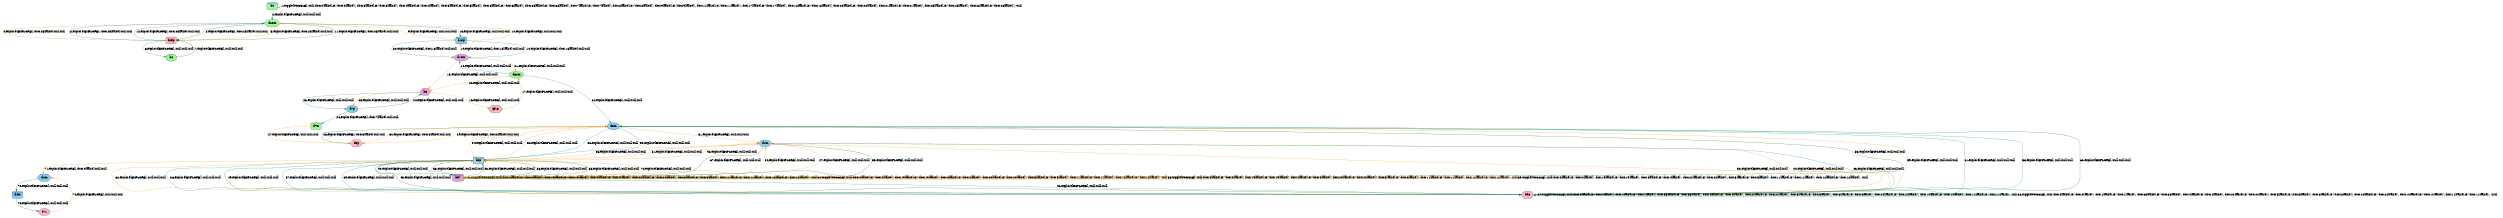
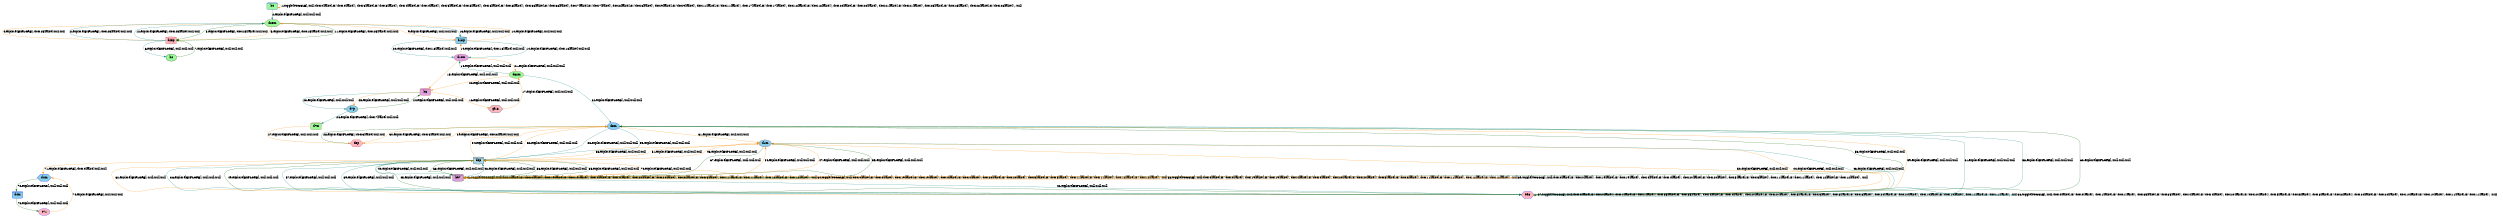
node "b3": shape hexagon -> cylinder
